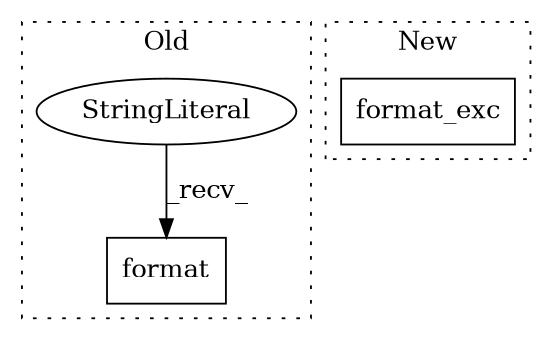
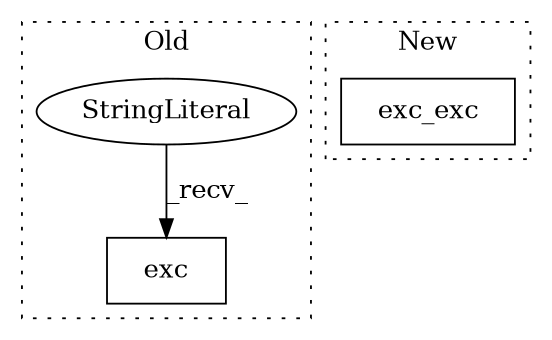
node "format_exc": label "format_exc" -> "exc_exc"
node "format": label "format" -> "exc"
